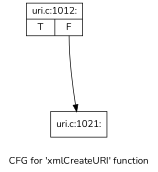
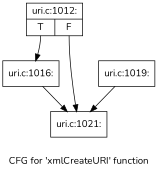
node "uri.c:1016:": added
node "uri.c:1019:": added
